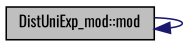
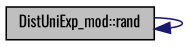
node "DistUniExp_mod::mod": label "DistUniExp_mod::mod" -> "DistUniExp_mod::rand"
